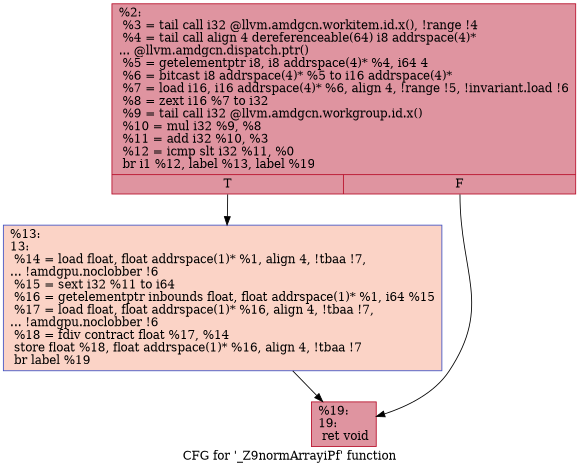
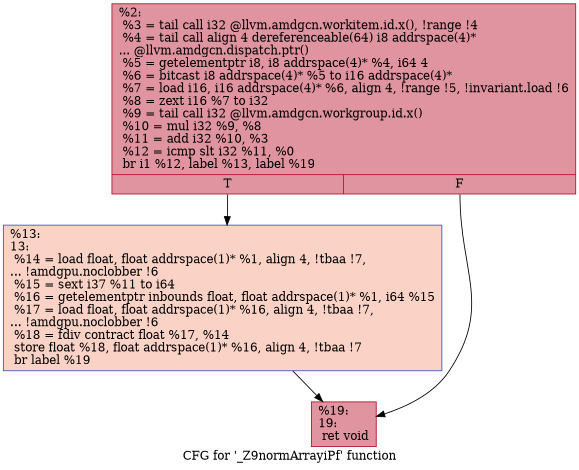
node "%13:": text "%15 = sext i32 %11 to i64" -> "%15 = sext i37 %11 to i64"
